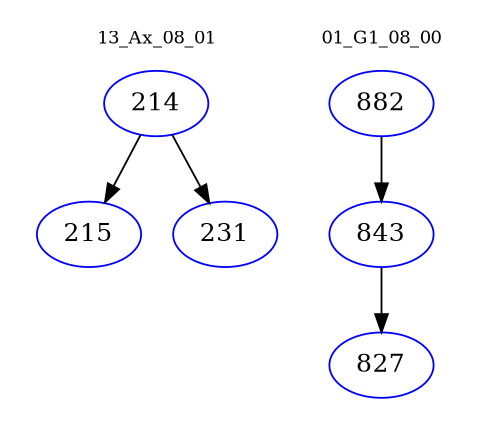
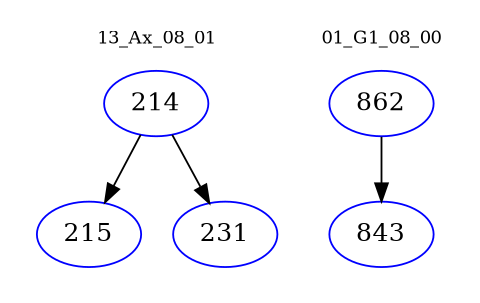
node "882": label "882" -> "862"
node "827": removed
